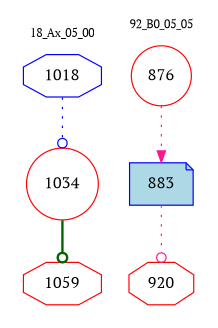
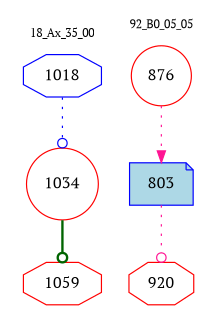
cluster "18_Ax_05_00": label "18_Ax_05_00" -> "18_Ax_35_00"
node "883": label "883" -> "803"
